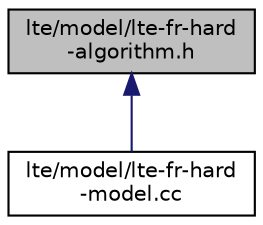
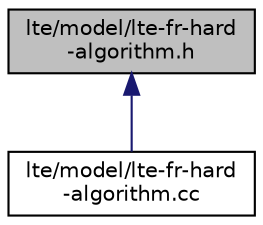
node "lte/model/lte-fr-hard -model.cc": label "lte/model/lte-fr-hard -model.cc" -> "lte/model/lte-fr-hard -algorithm.cc"
